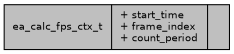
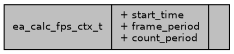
node "ea_calc_fps_ctx_t": text "+ frame_index" -> "+ frame_period"
